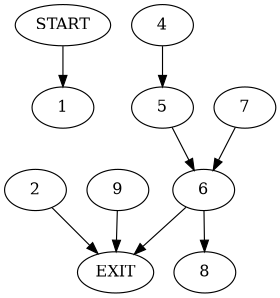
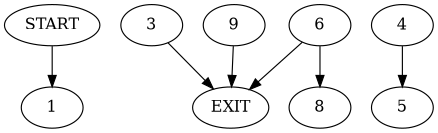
node "7": removed
edge "5" -> "6": removed
node "2": label "2" -> "3"
